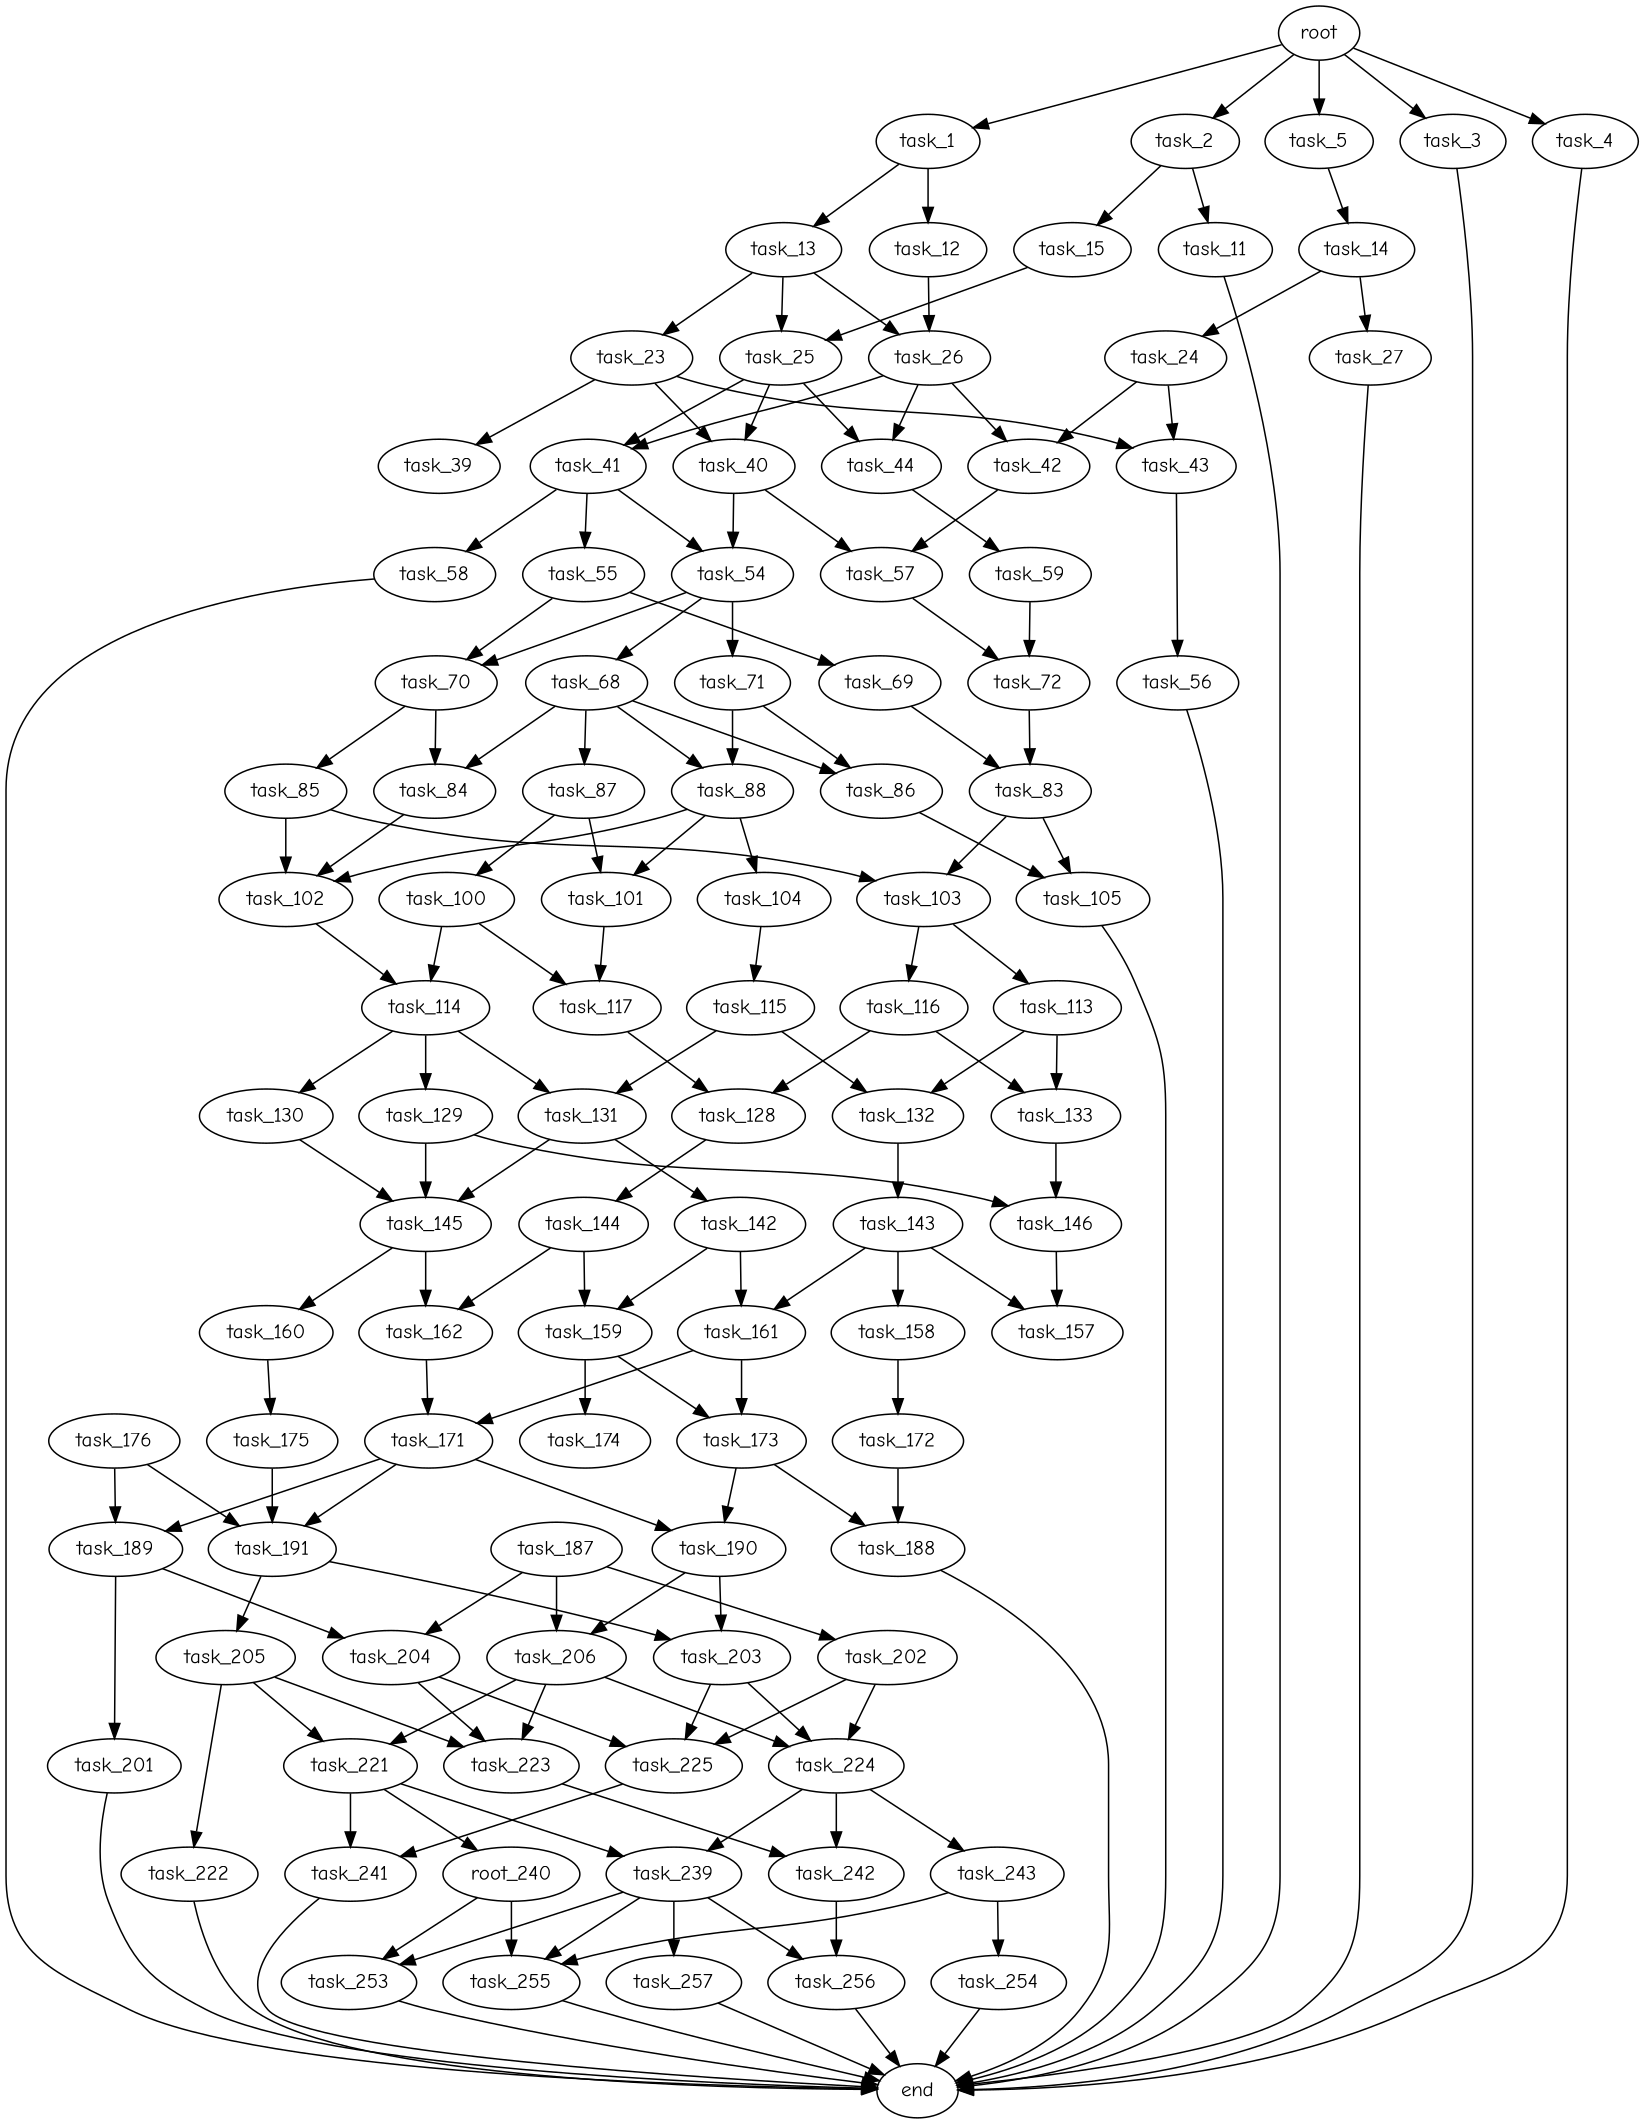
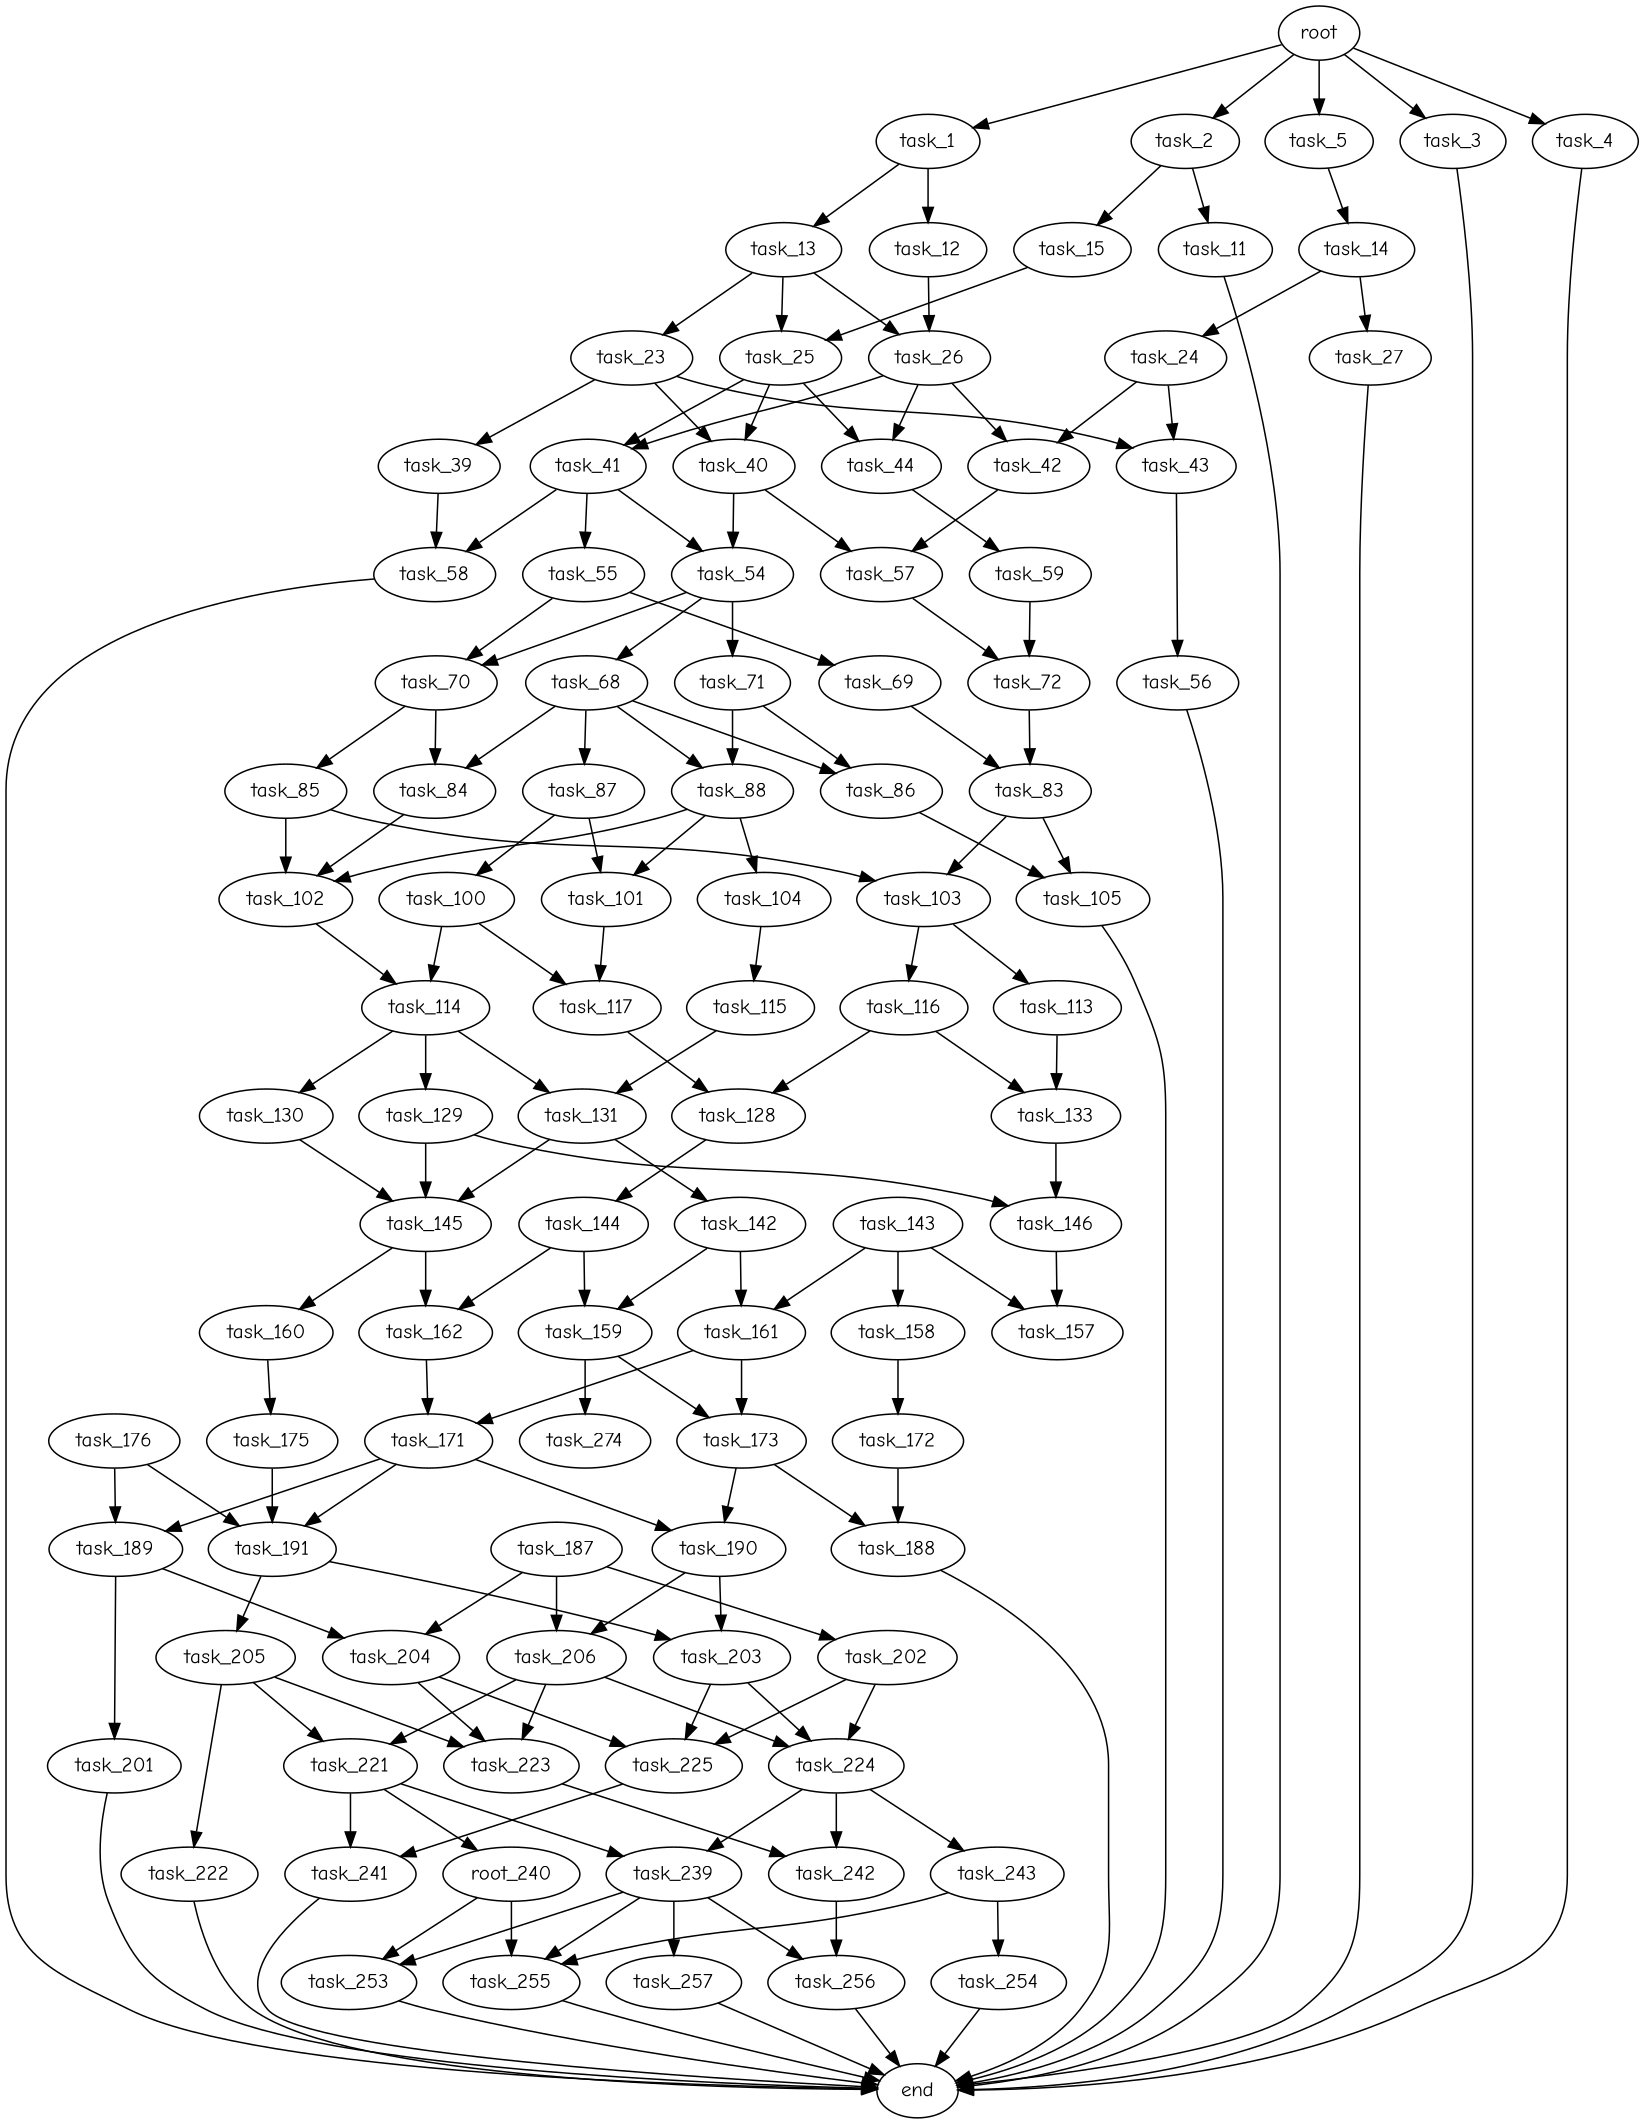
edge "task_39" -> "task_58": added
node "task_132": removed
node "task_174": label "task_174" -> "task_274"
